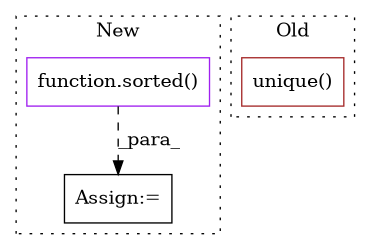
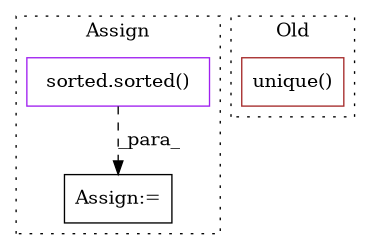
cluster "New": label "New" -> "Assign"
node "function.sorted()": label "function.sorted()" -> "sorted.sorted()"
